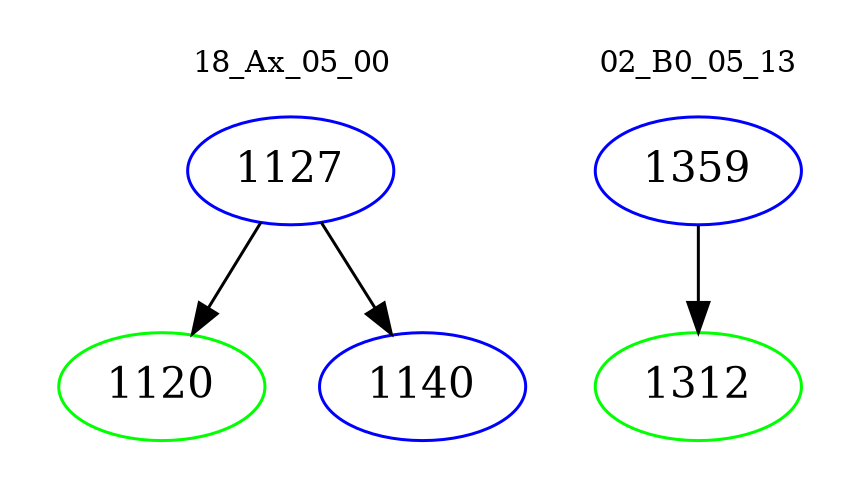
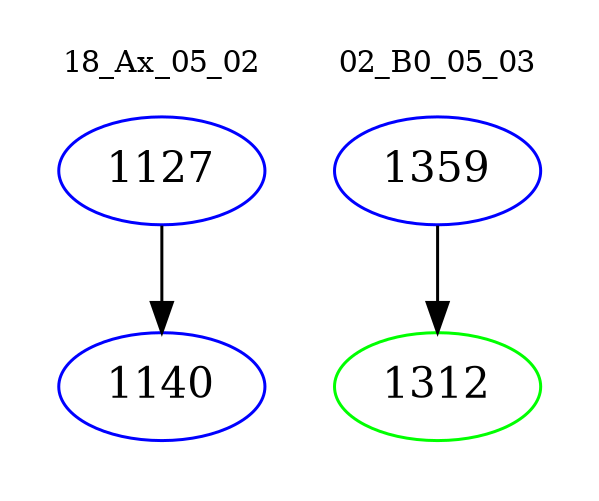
cluster "18_Ax_05_00": label "18_Ax_05_00" -> "18_Ax_05_02"
cluster "02_B0_05_13": label "02_B0_05_13" -> "02_B0_05_03"
node "1120": removed
